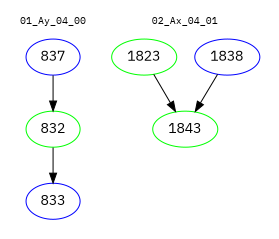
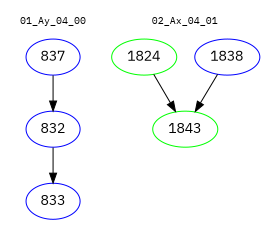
node "1823": label "1823" -> "1824"
node "832": color green -> blue
